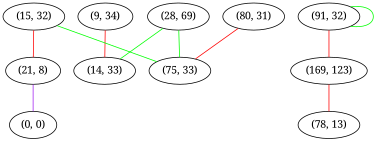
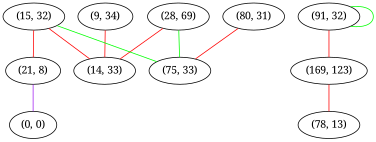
edge "(15, 32)" -- "(14, 33)": added
edge "(28, 69)" -- "(14, 33)": color green -> red
